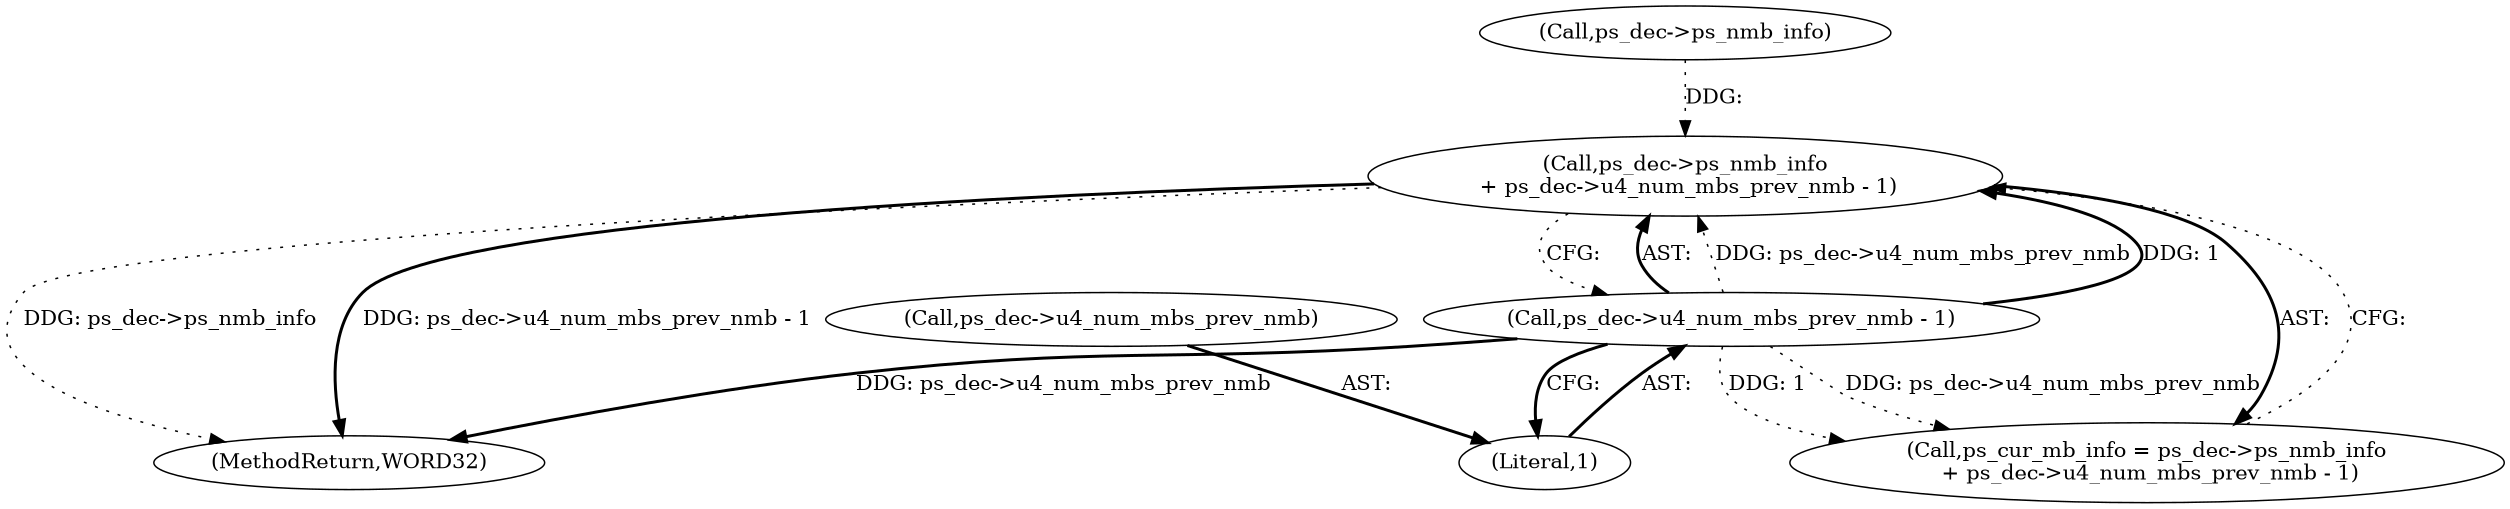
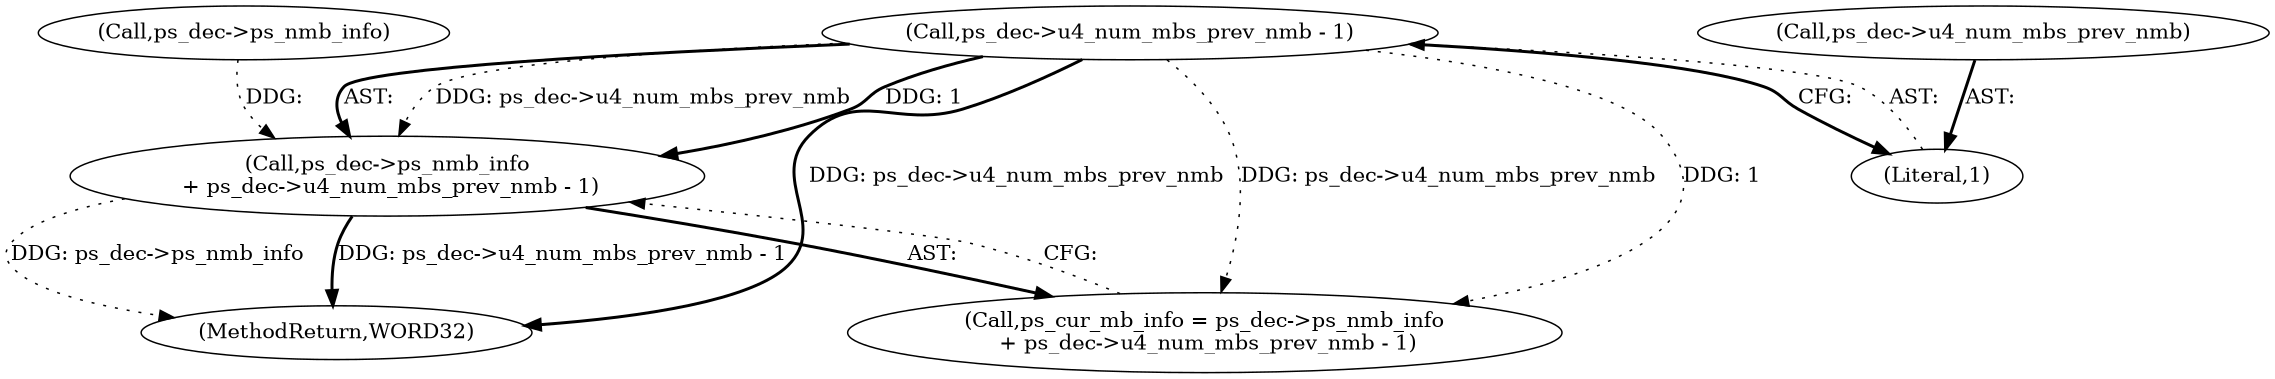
edge "(Call,ps_dec->ps_nmb_info + ps_dec->u4_num_mbs_prev_nmb - 1)" -> "(Call,ps_dec->u4_num_mbs_prev_nmb - 1)": removed, label "CFG:"
edge "(Literal,1)" -> "(Call,ps_dec->u4_num_mbs_prev_nmb - 1)": style bold -> dotted
